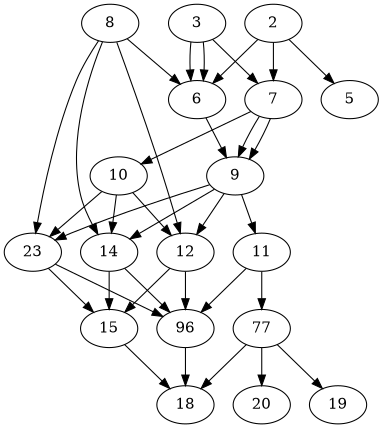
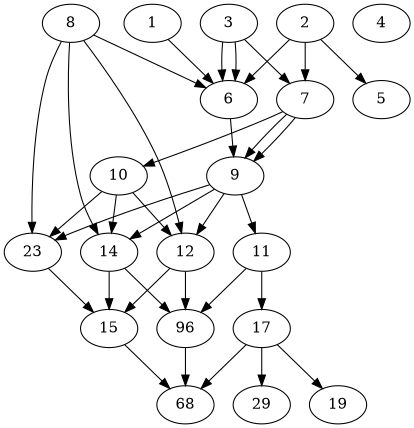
node "1": added
node "4": added
edge "23" -> "96": removed
node "77": label "77" -> "17"
node "18": label "18" -> "68"
node "20": label "20" -> "29"
